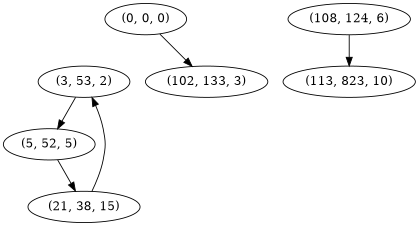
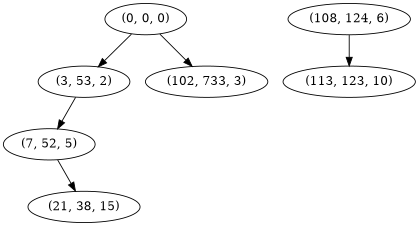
node "(102, 133, 3)": label "(102, 133, 3)" -> "(102, 733, 3)"
node "(113, 823, 10)": label "(113, 823, 10)" -> "(113, 123, 10)"
node "(5, 52, 5)": label "(5, 52, 5)" -> "(7, 52, 5)"
edge "(21, 38, 15)" -> "(3, 53, 2)": now "(0, 0, 0)" -> "(3, 53, 2)"
